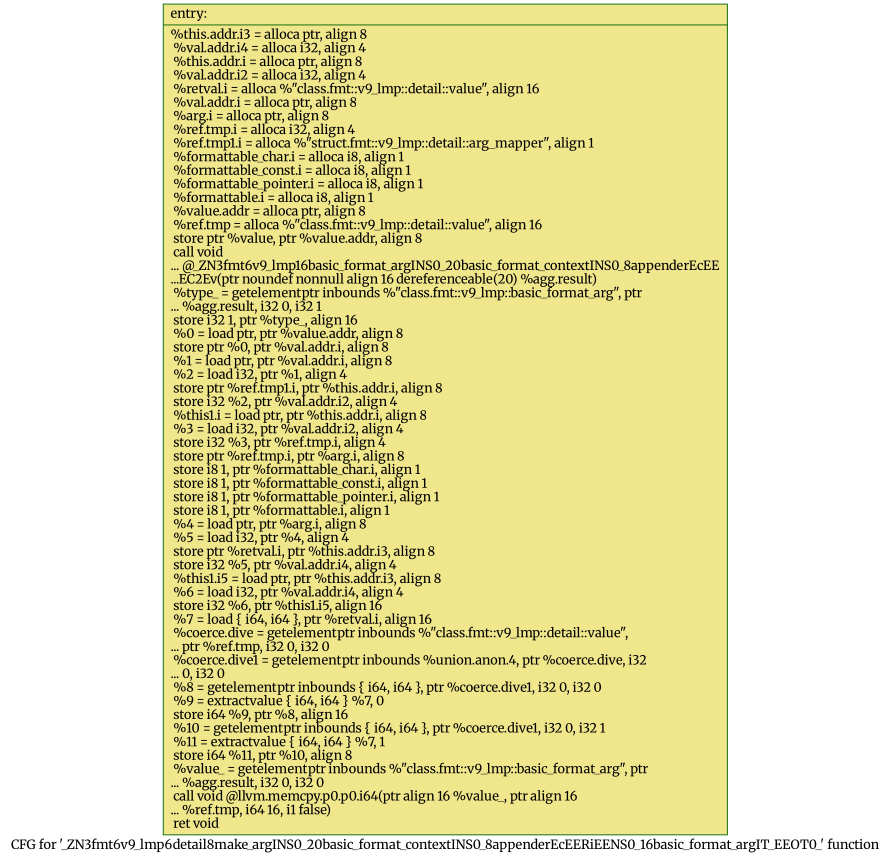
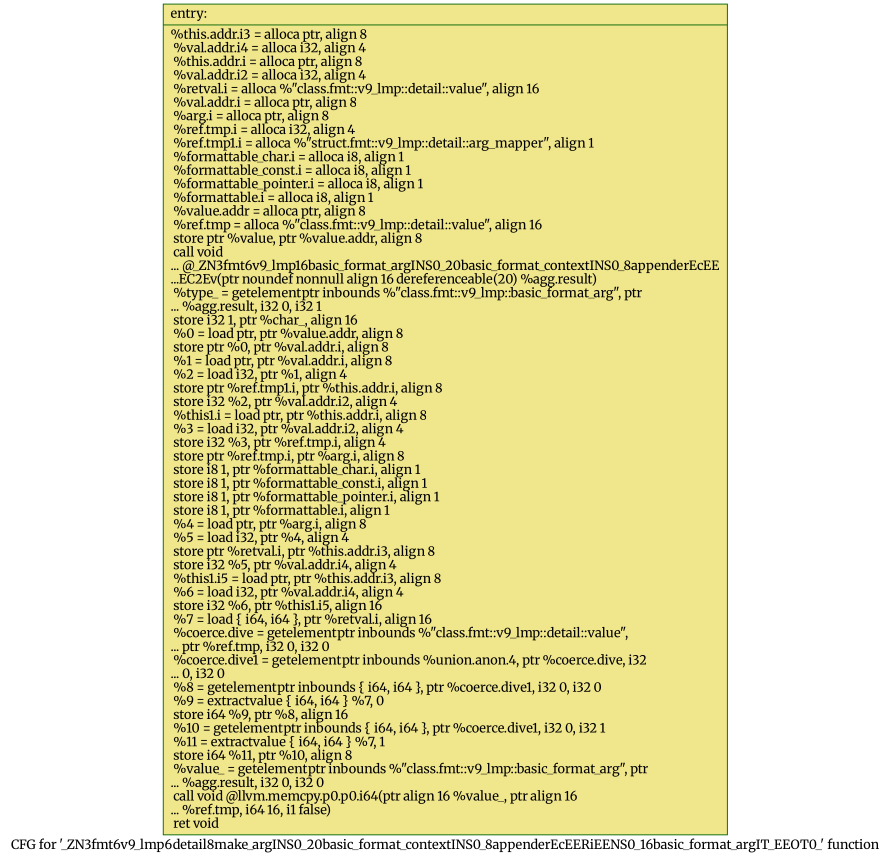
node "entry:": text "store i32 1, ptr %type_, align 16" -> "store i32 1, ptr %char_, align 16"
